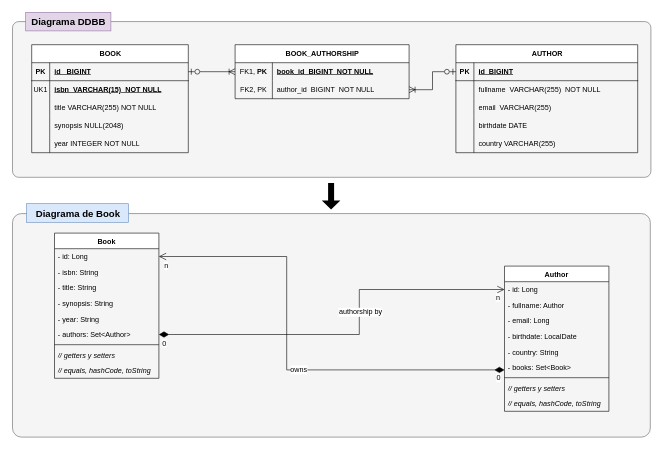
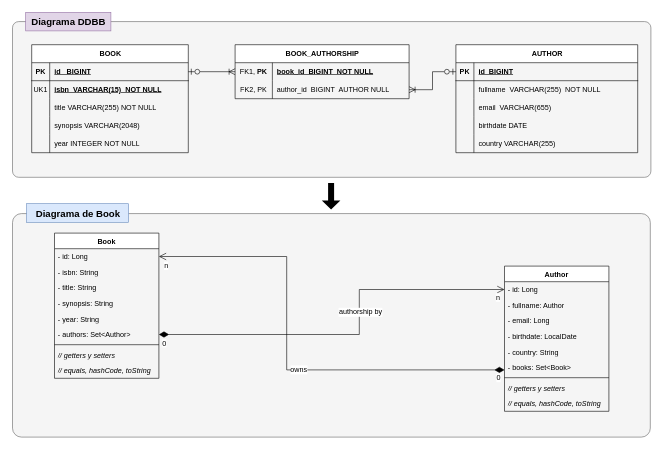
node "author_id BIGINT NOT NULL": label "author_id BIGINT NOT NULL" -> "author_id BIGINT AUTHOR NULL"
node "email VARCHAR(255)": label "email VARCHAR(255)" -> "email VARCHAR(655)"
node "synopsis NULL(2048)": label "synopsis NULL(2048)" -> "synopsis VARCHAR(2048)"
